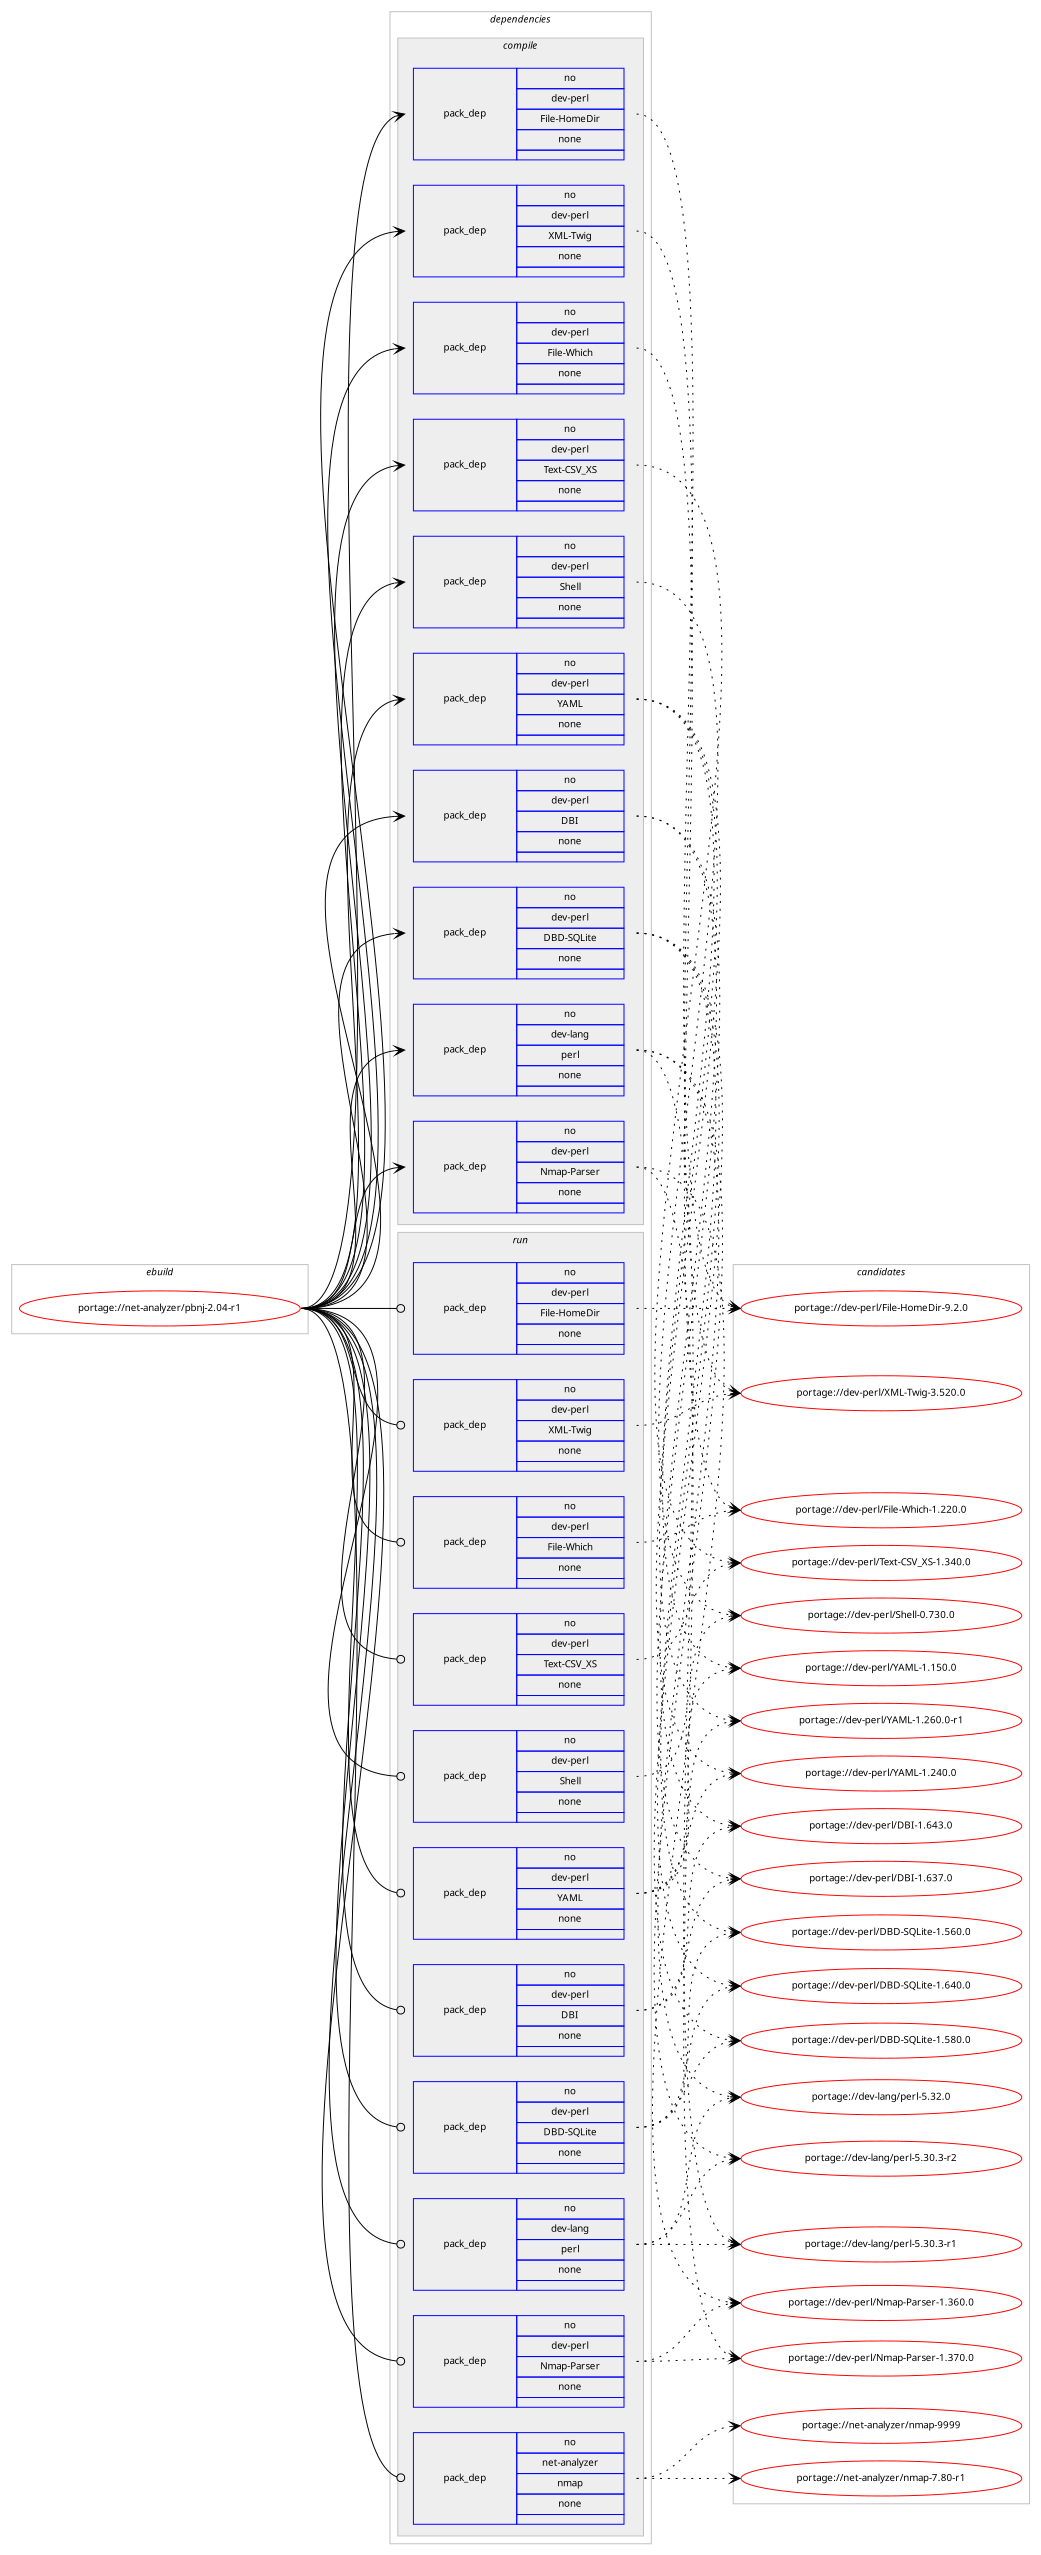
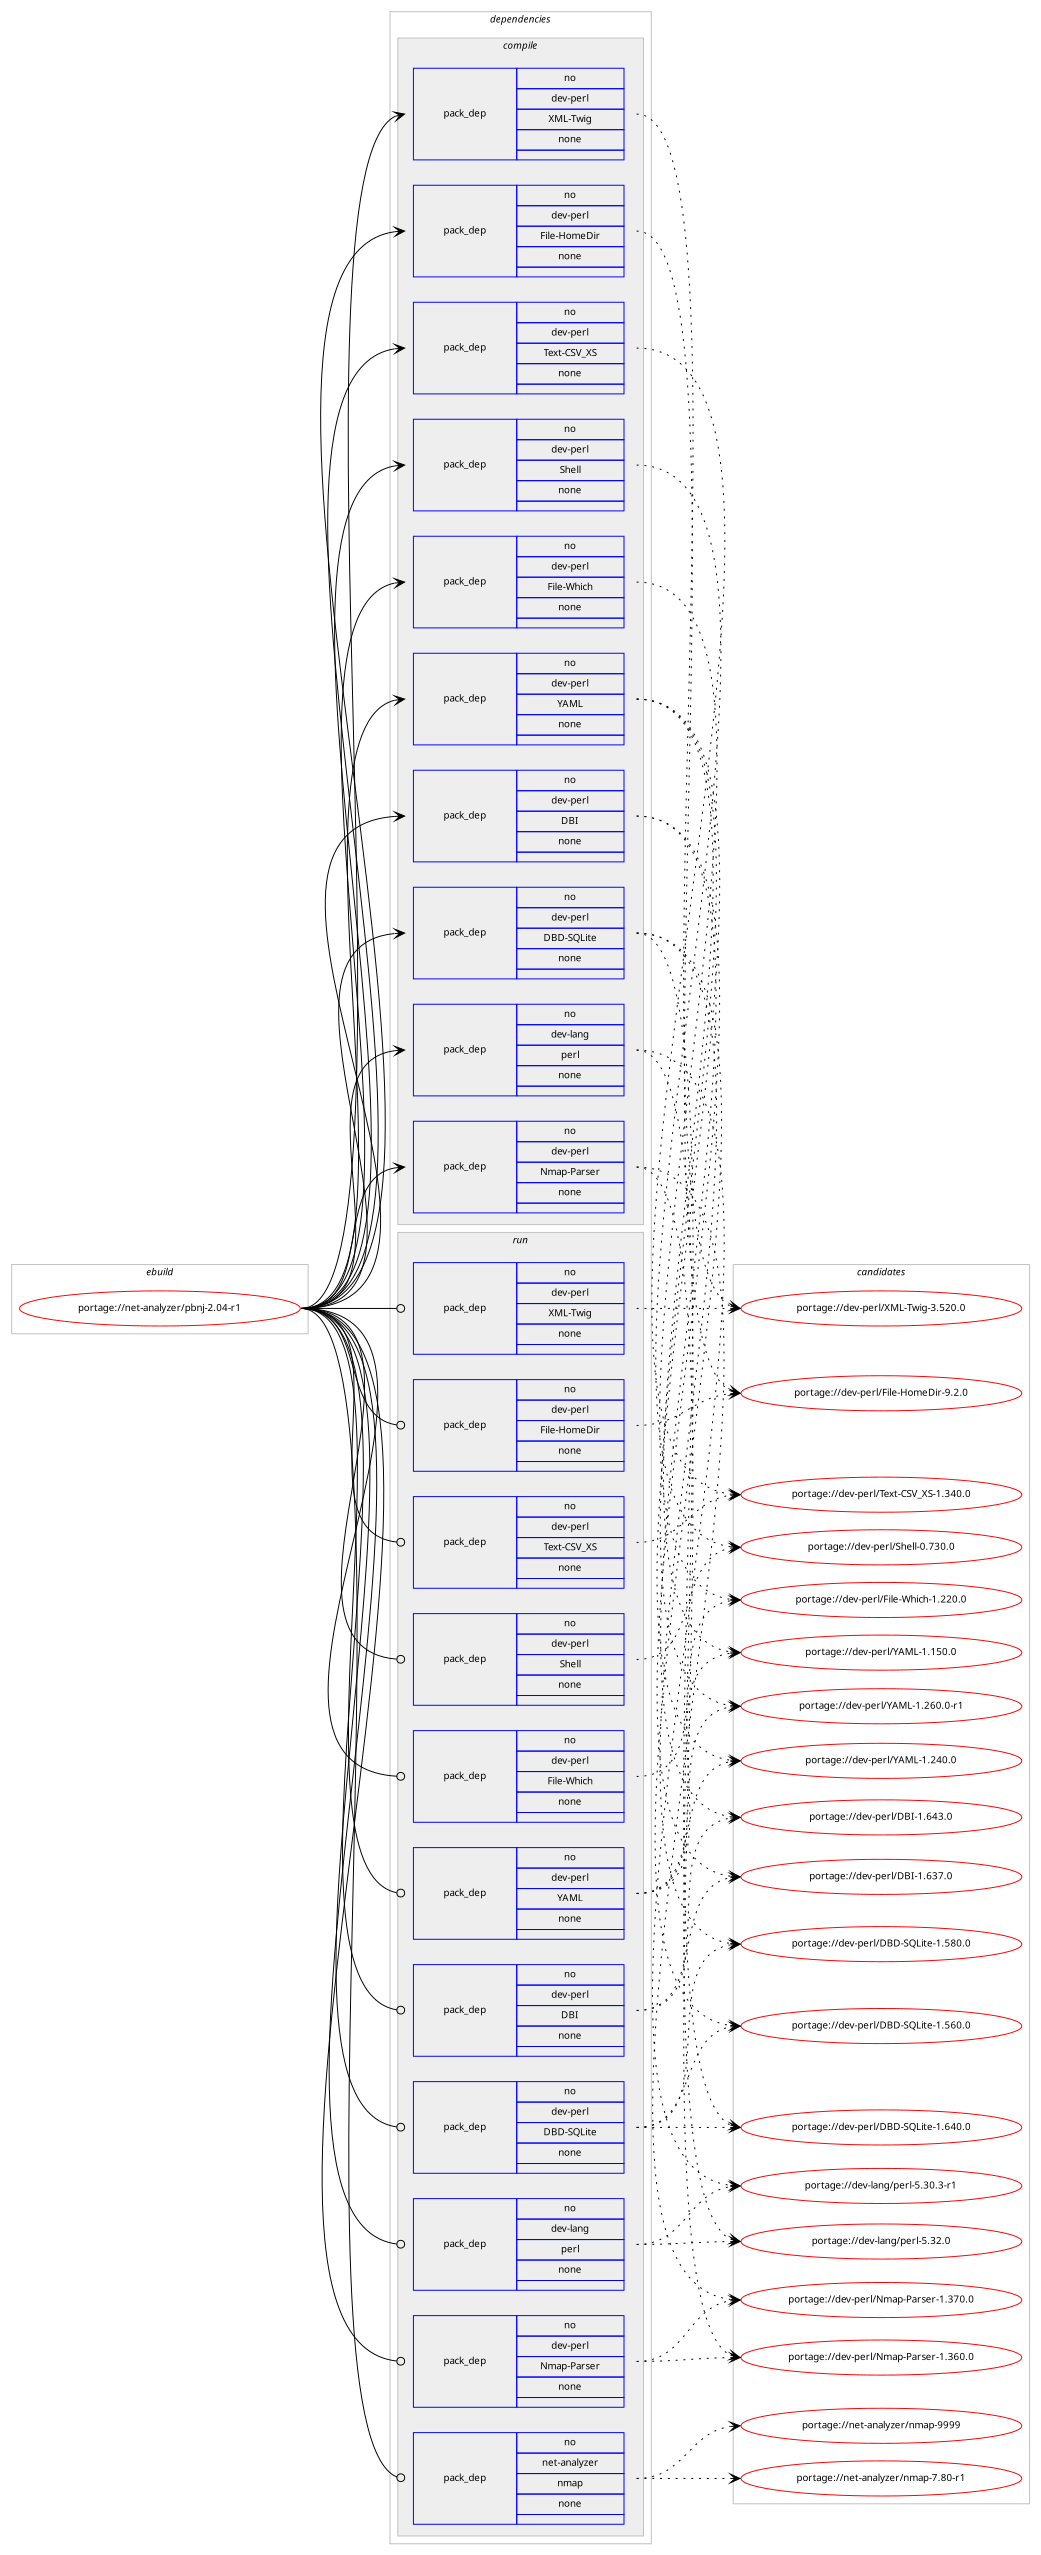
node "portage://dev-lang/perl-5.30.3-r2": removed
